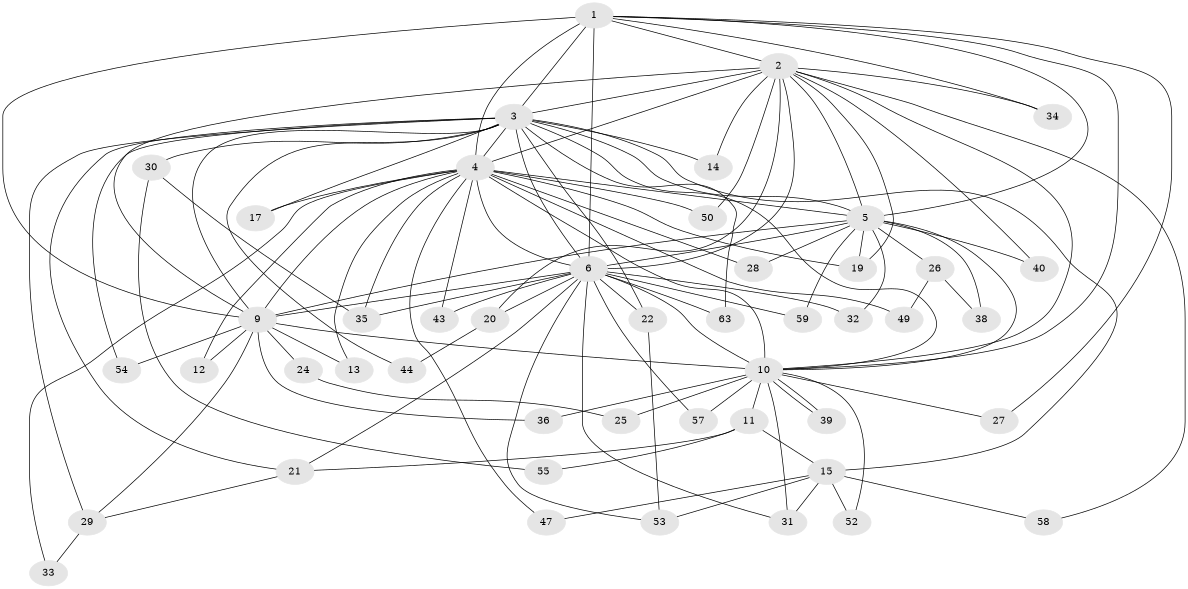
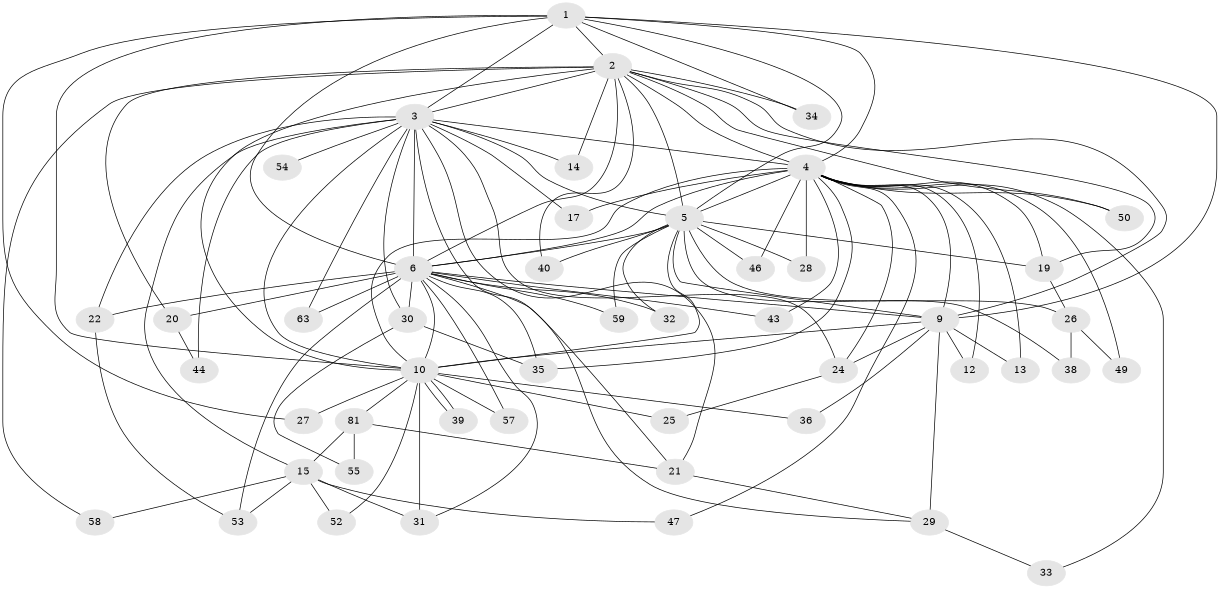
edge "3" -- "9": now "3" -- "24"
edge "4" -- "24": added
node "46": added
edge "6" -- "30": added
edge "19" -- "26": added
edge "9" -- "54": removed
node "11": label "11" -> "81"
